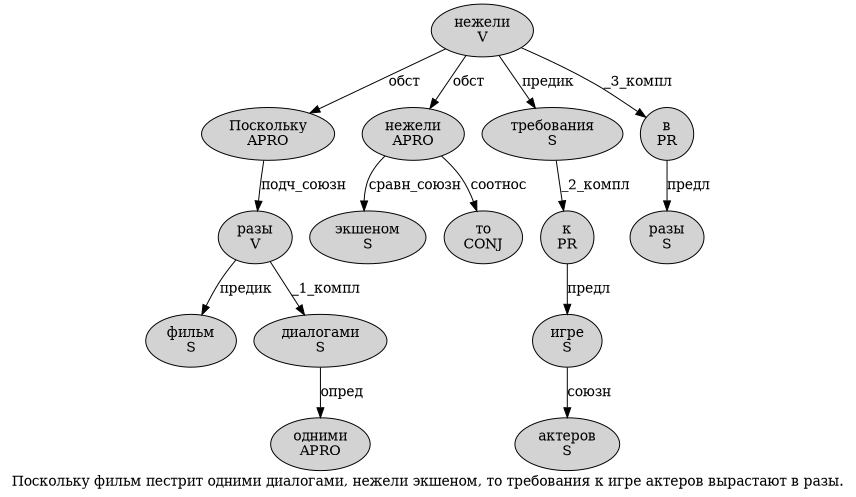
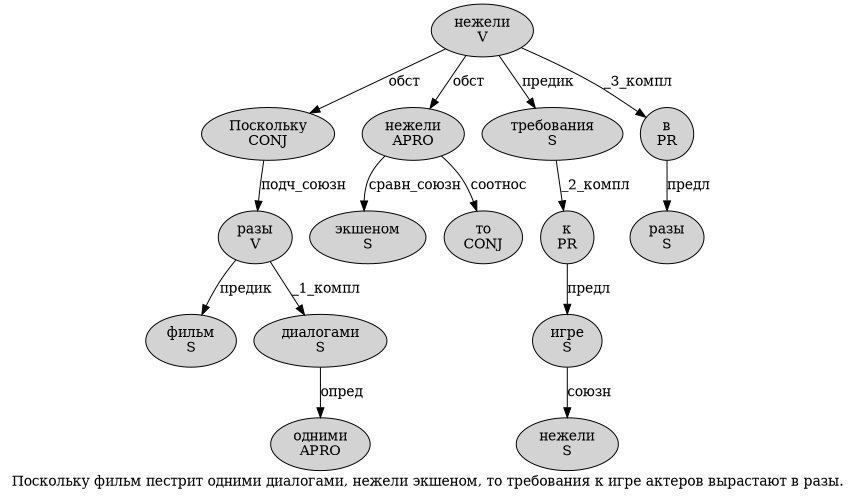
node "Поскольку APRO": label "Поскольку APRO" -> "Поскольку CONJ"
node "актеров S": label "актеров S" -> "нежели S"
